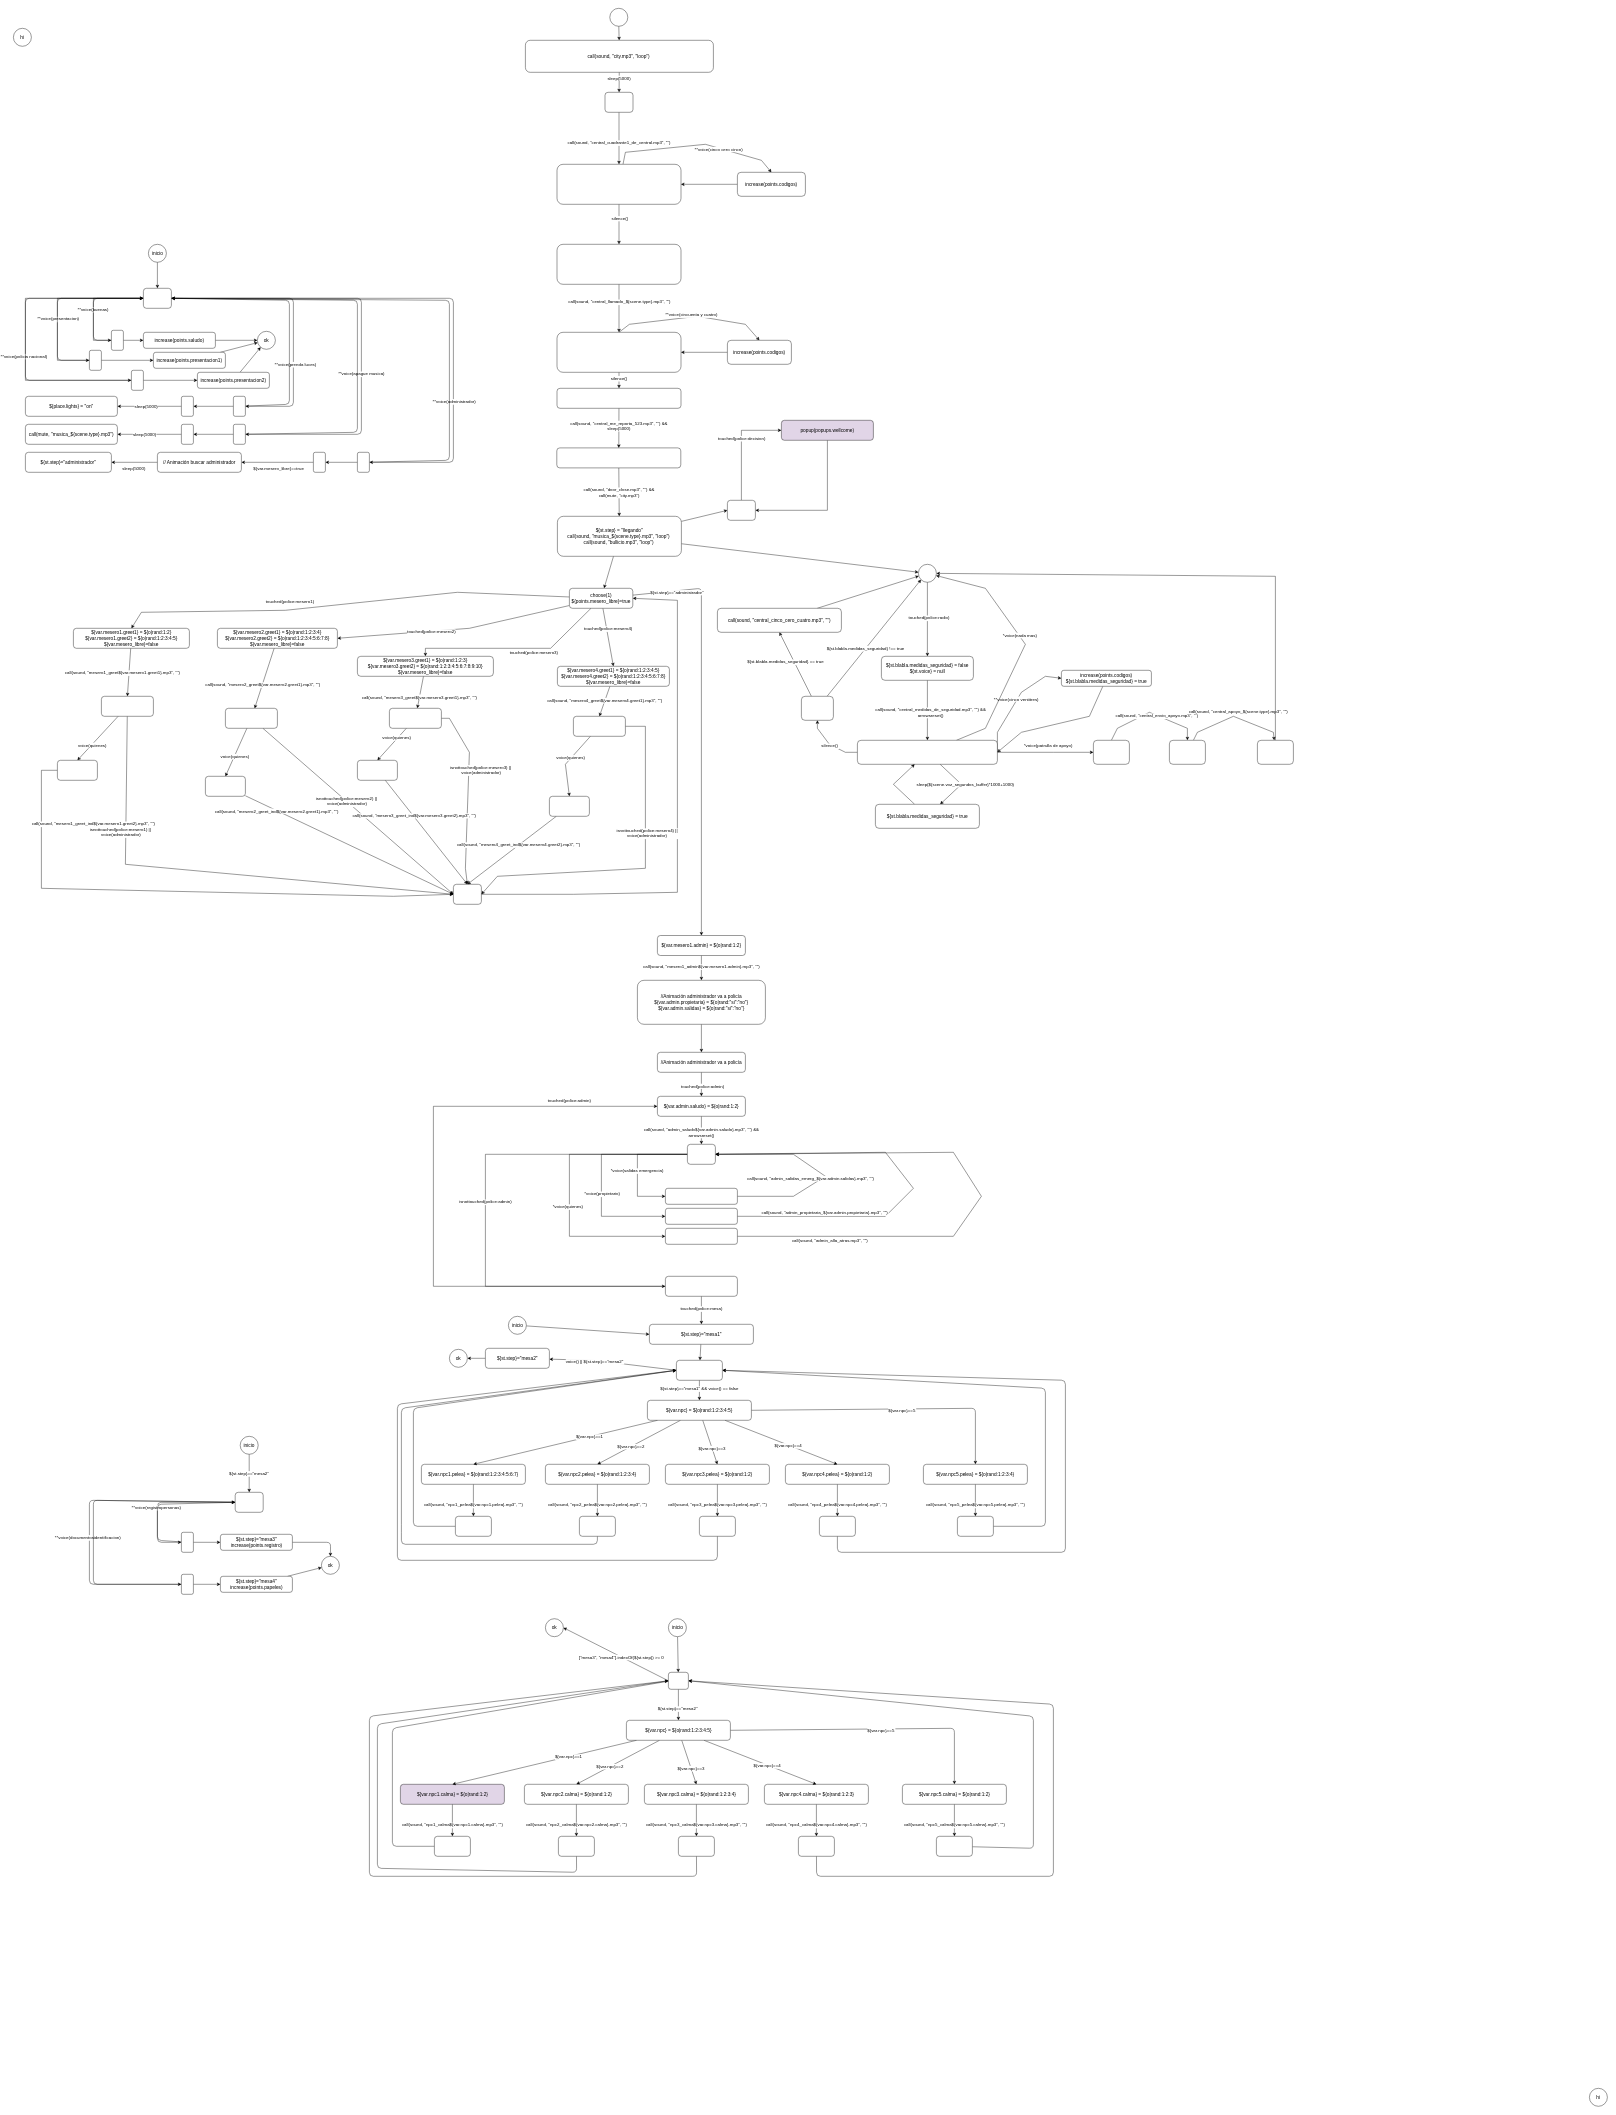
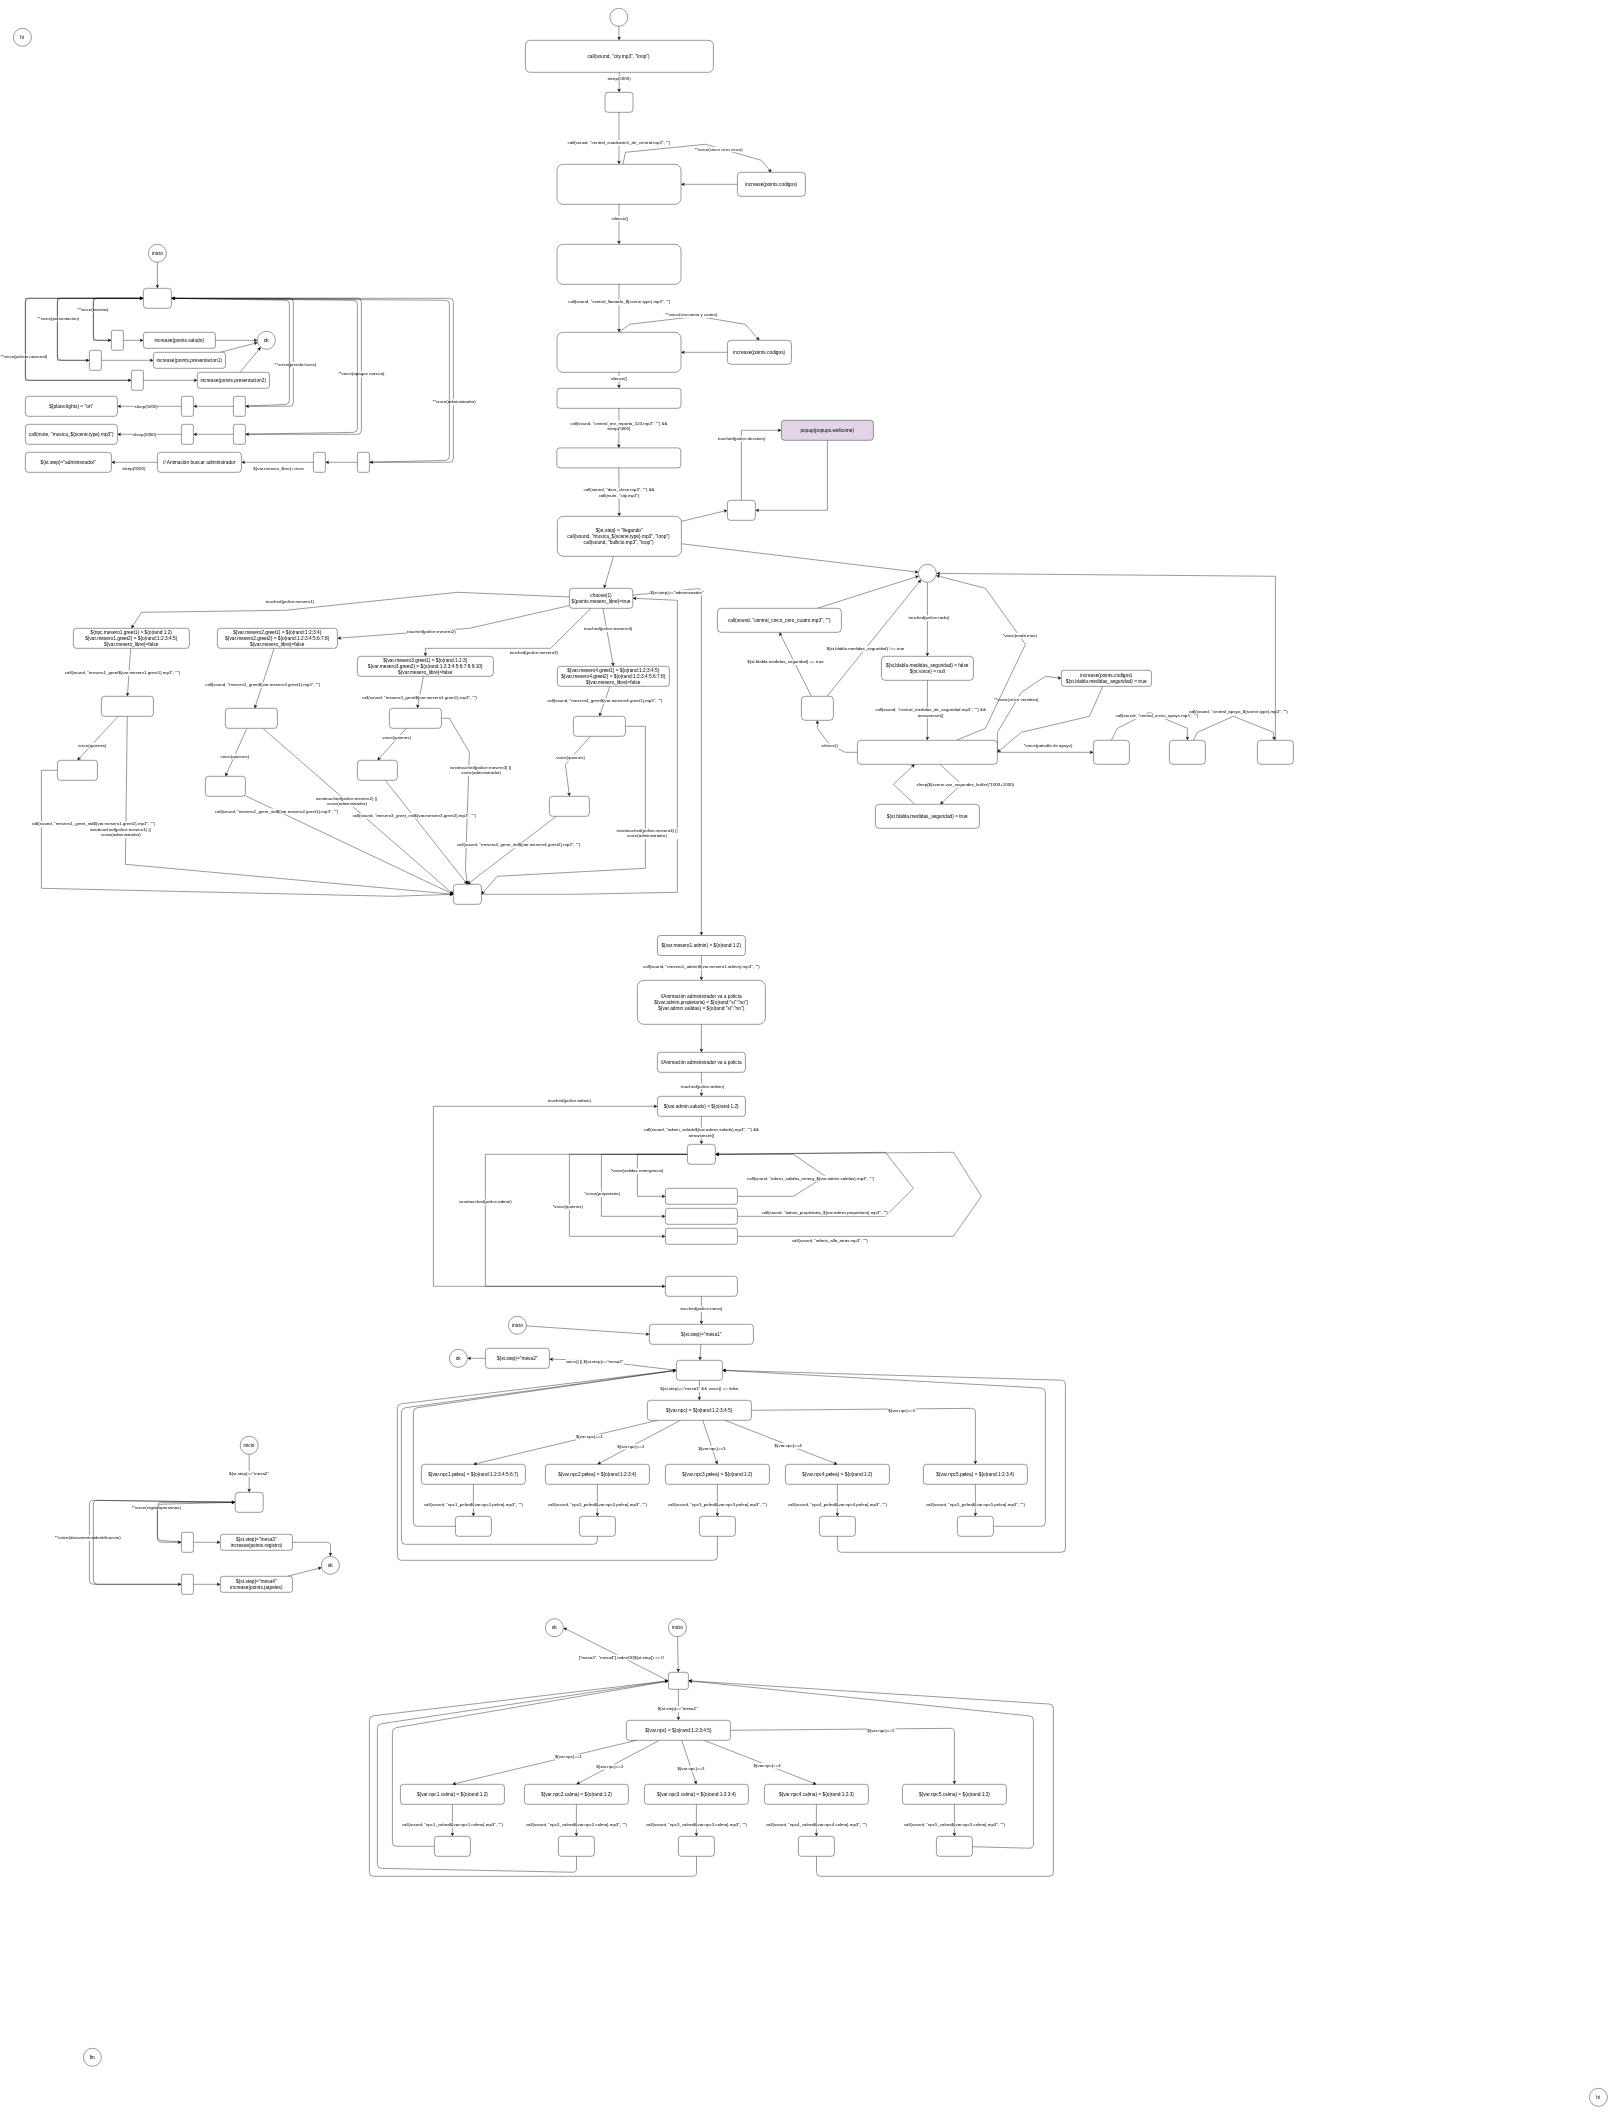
node "${var.mesero1.greet1} = ${o|rand:1:2} ${var.mesero1.greet2} = ${o|rand:1:2:3:4:5} ${var.mesero_libre}=false": label "${var.mesero1.greet1} = ${o|rand:1:2} ${var.mesero1.greet2} = ${o|rand:1:2:3:4:5} ${var.mesero_libre}=false" -> "${npc.mesero1.greet1} = ${o|rand:1:2} ${var.mesero1.greet2} = ${o|rand:1:2:3:4:5} ${var.mesero_libre}=false"
node "${var.npc1.calma} = ${o|rand:1:2}": fillcolor #e1d5e7 -> #ffffff
node "fin": added
